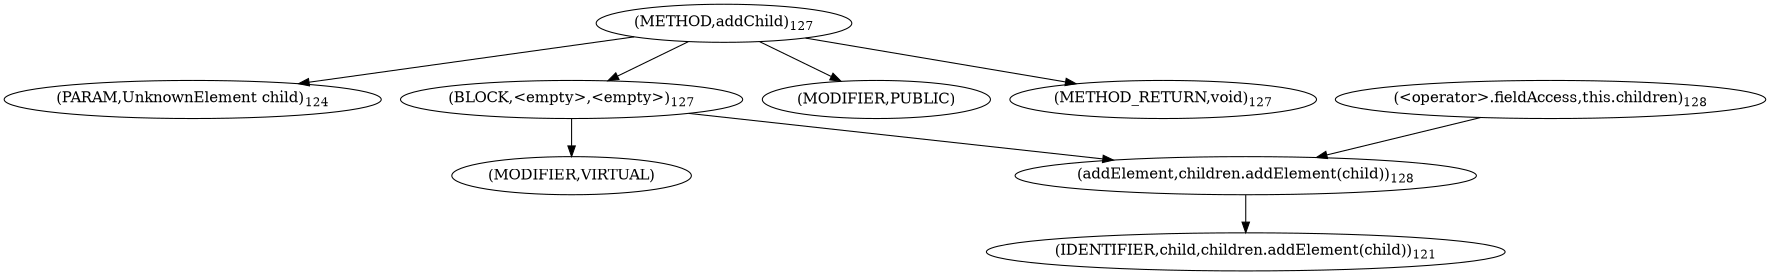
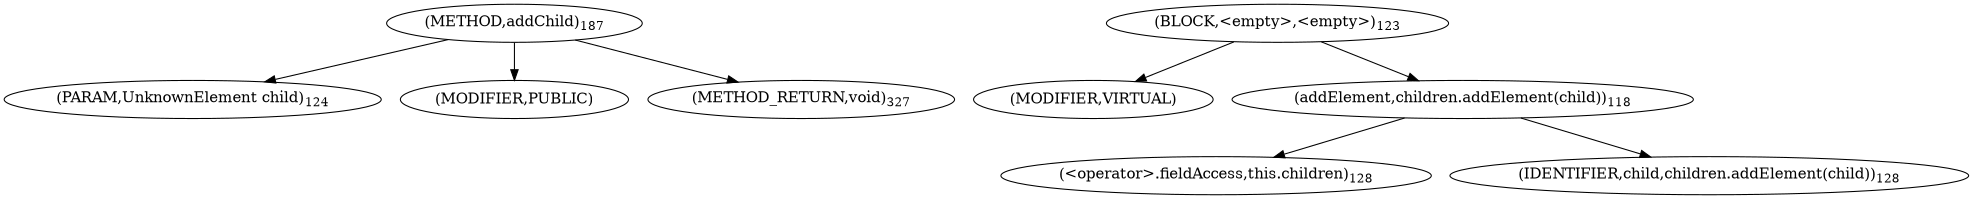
node "(METHOD,addChild)": text "127" -> "187"
edge "(METHOD,addChild)" -> "(BLOCK,<empty>,<empty>)": removed
node "(BLOCK,<empty>,<empty>)": text "127" -> "123"
node "(METHOD_RETURN,void)": text "127" -> "327"
edge "(<operator>.fieldAccess,this.children)" -> "(addElement,children.addElement(child))": reversed
node "(addElement,children.addElement(child))": text "128" -> "118"
node "(IDENTIFIER,child,children.addElement(child))": text "121" -> "128"
